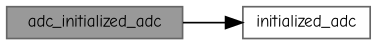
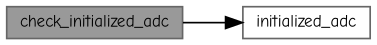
node "adc_initialized_adc": label "adc_initialized_adc" -> "check_initialized_adc"
